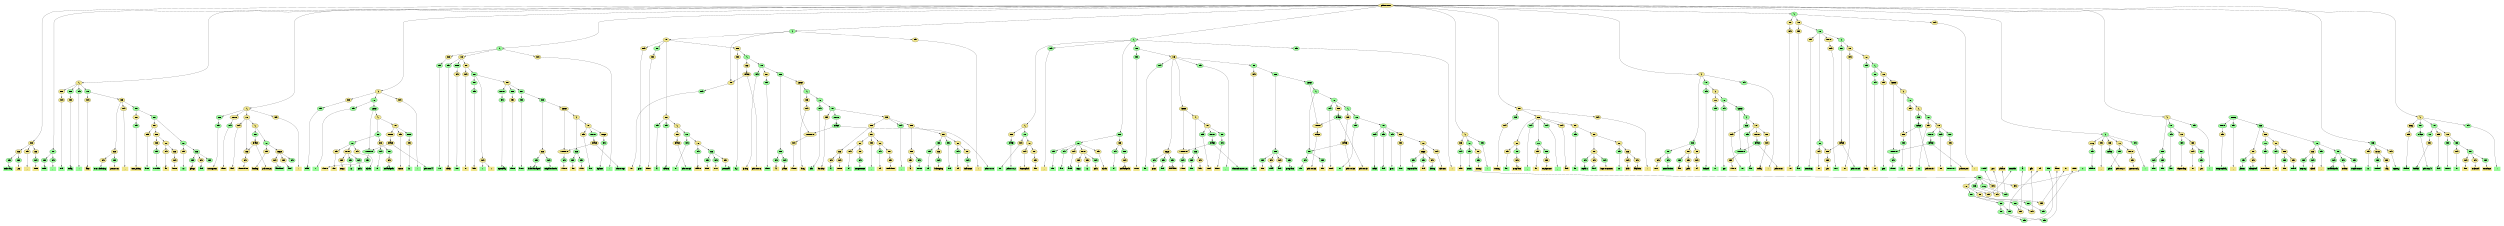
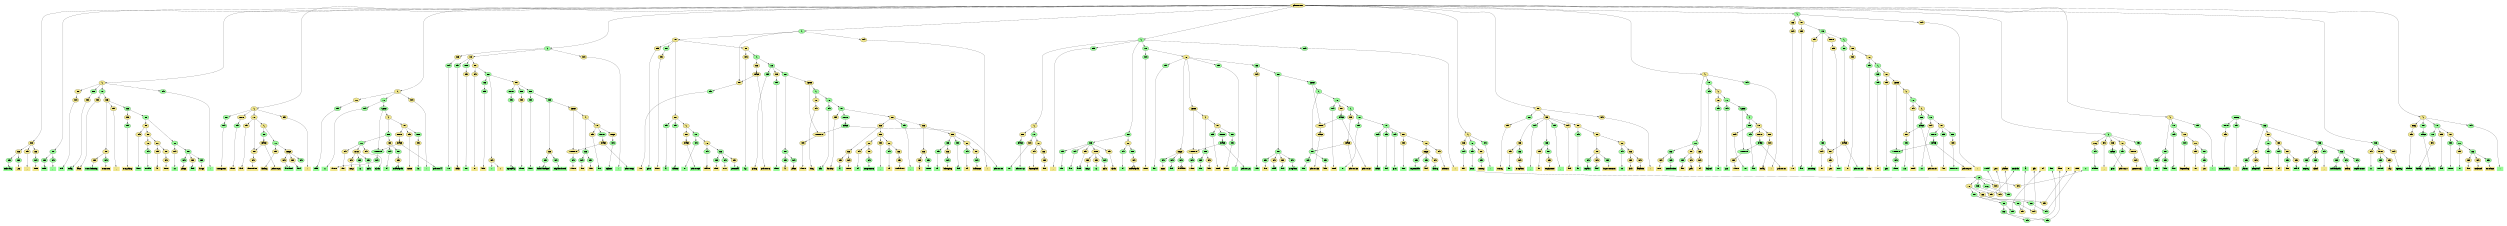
node "drugs": added
node "themselves00126": label "themselves00126" -> "ptbr00126"
